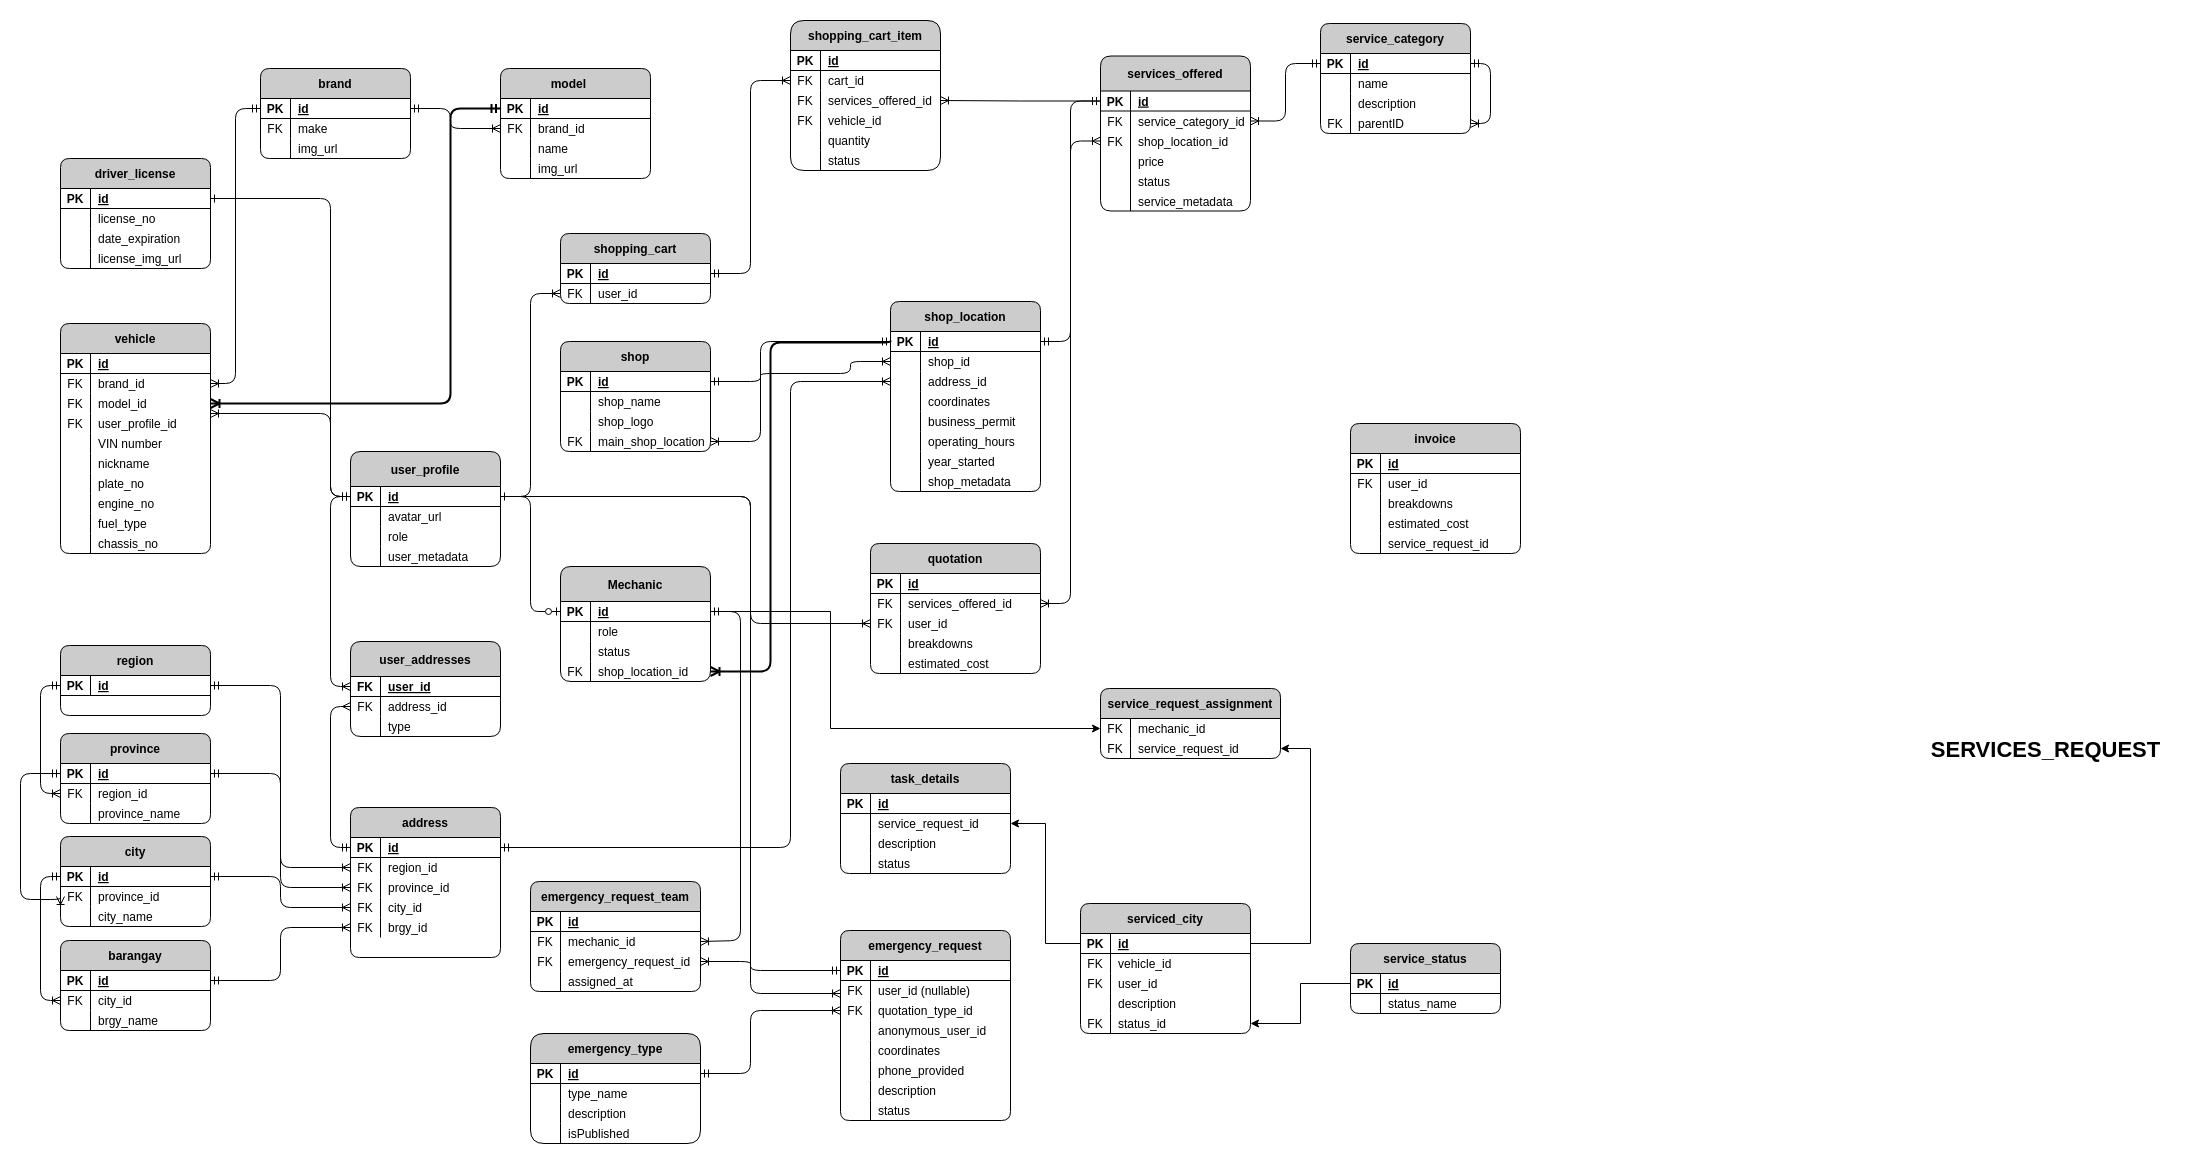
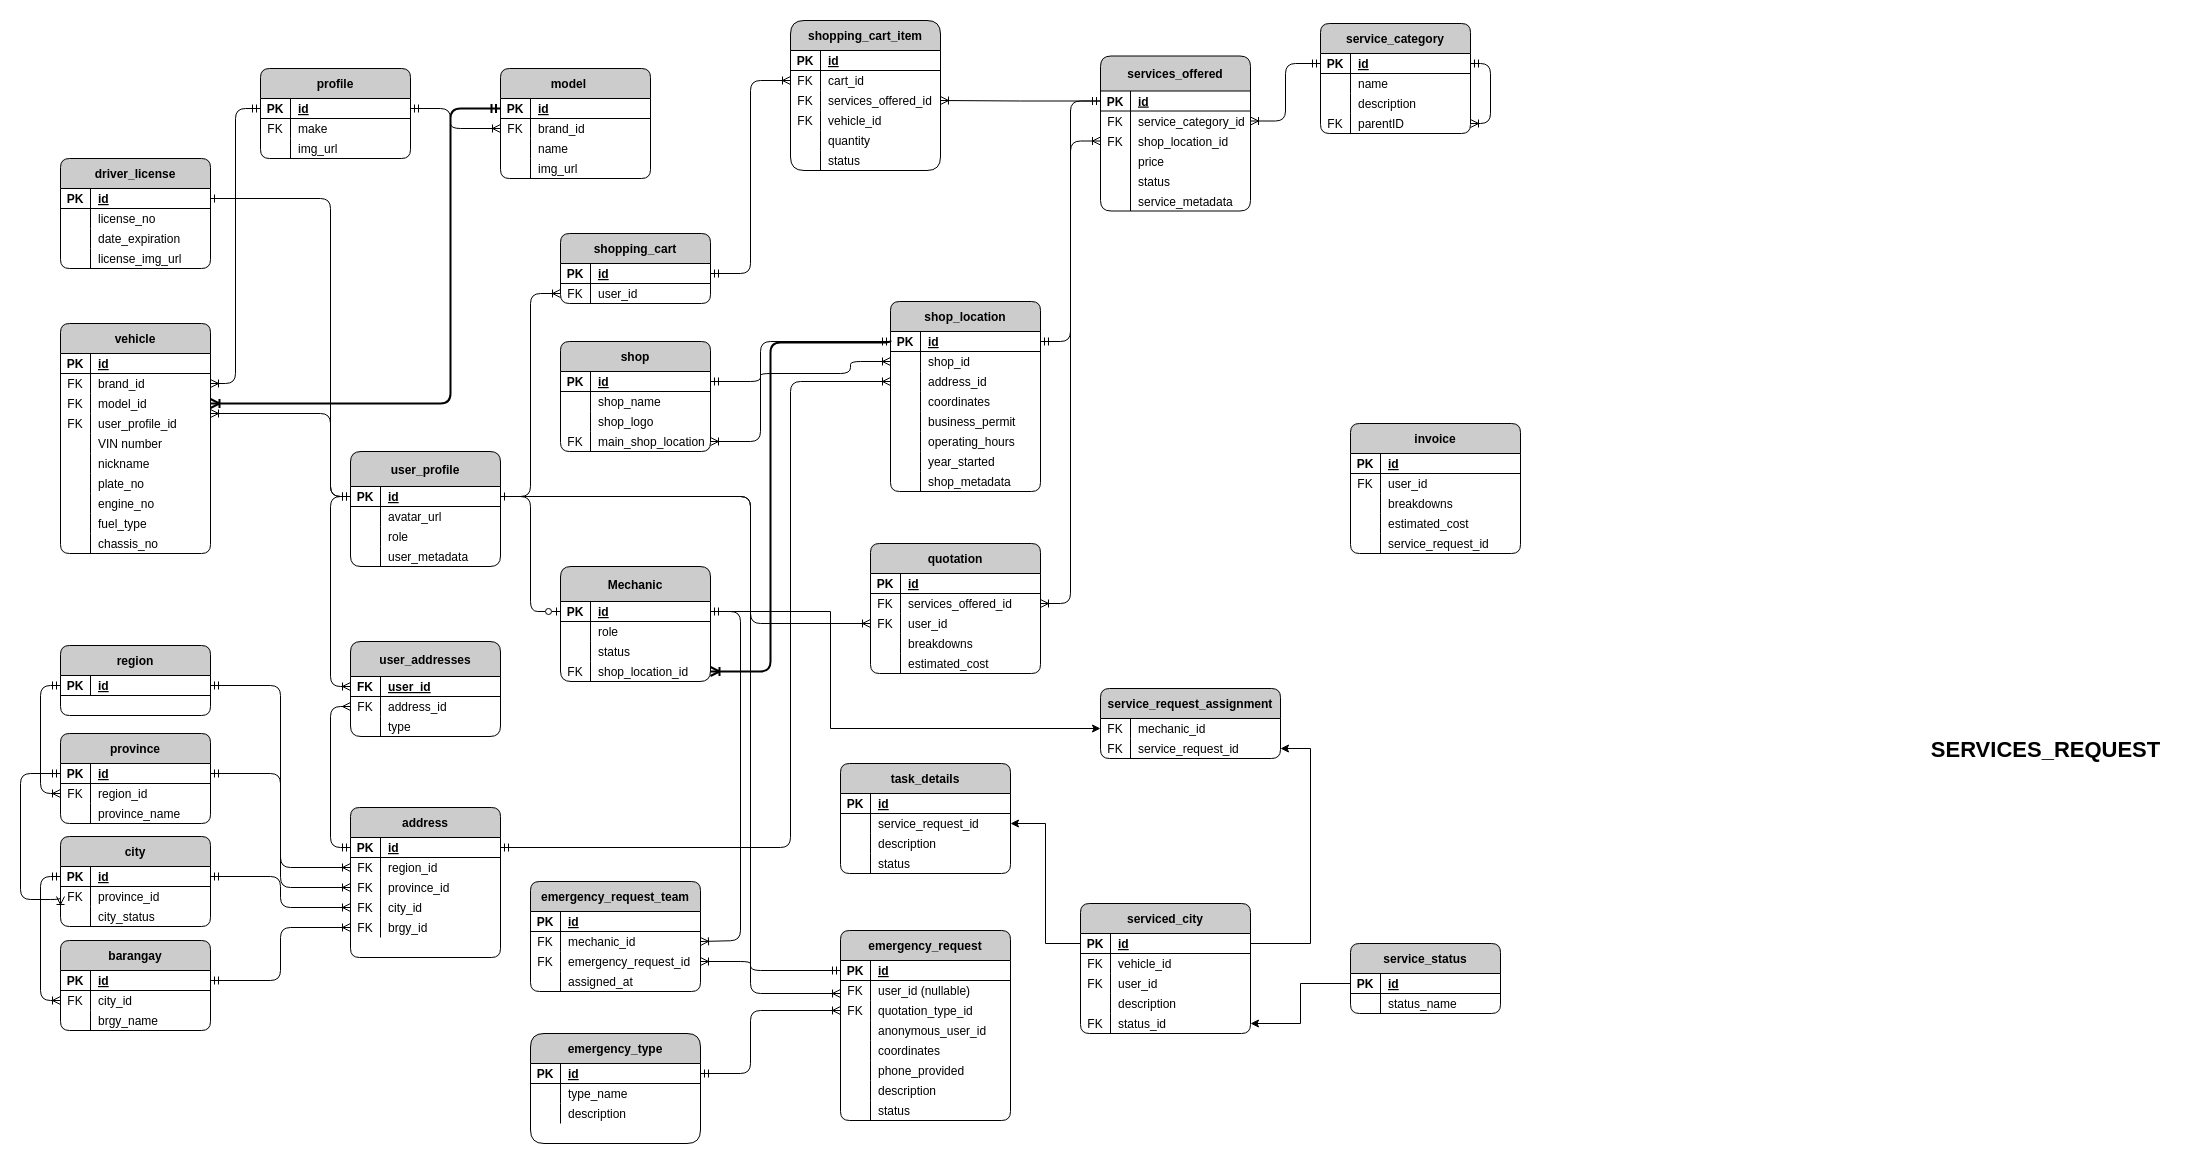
node "brand": label "brand" -> "profile"
node "city_name": label "city_name" -> "city_status"
node "isPublished": removed
